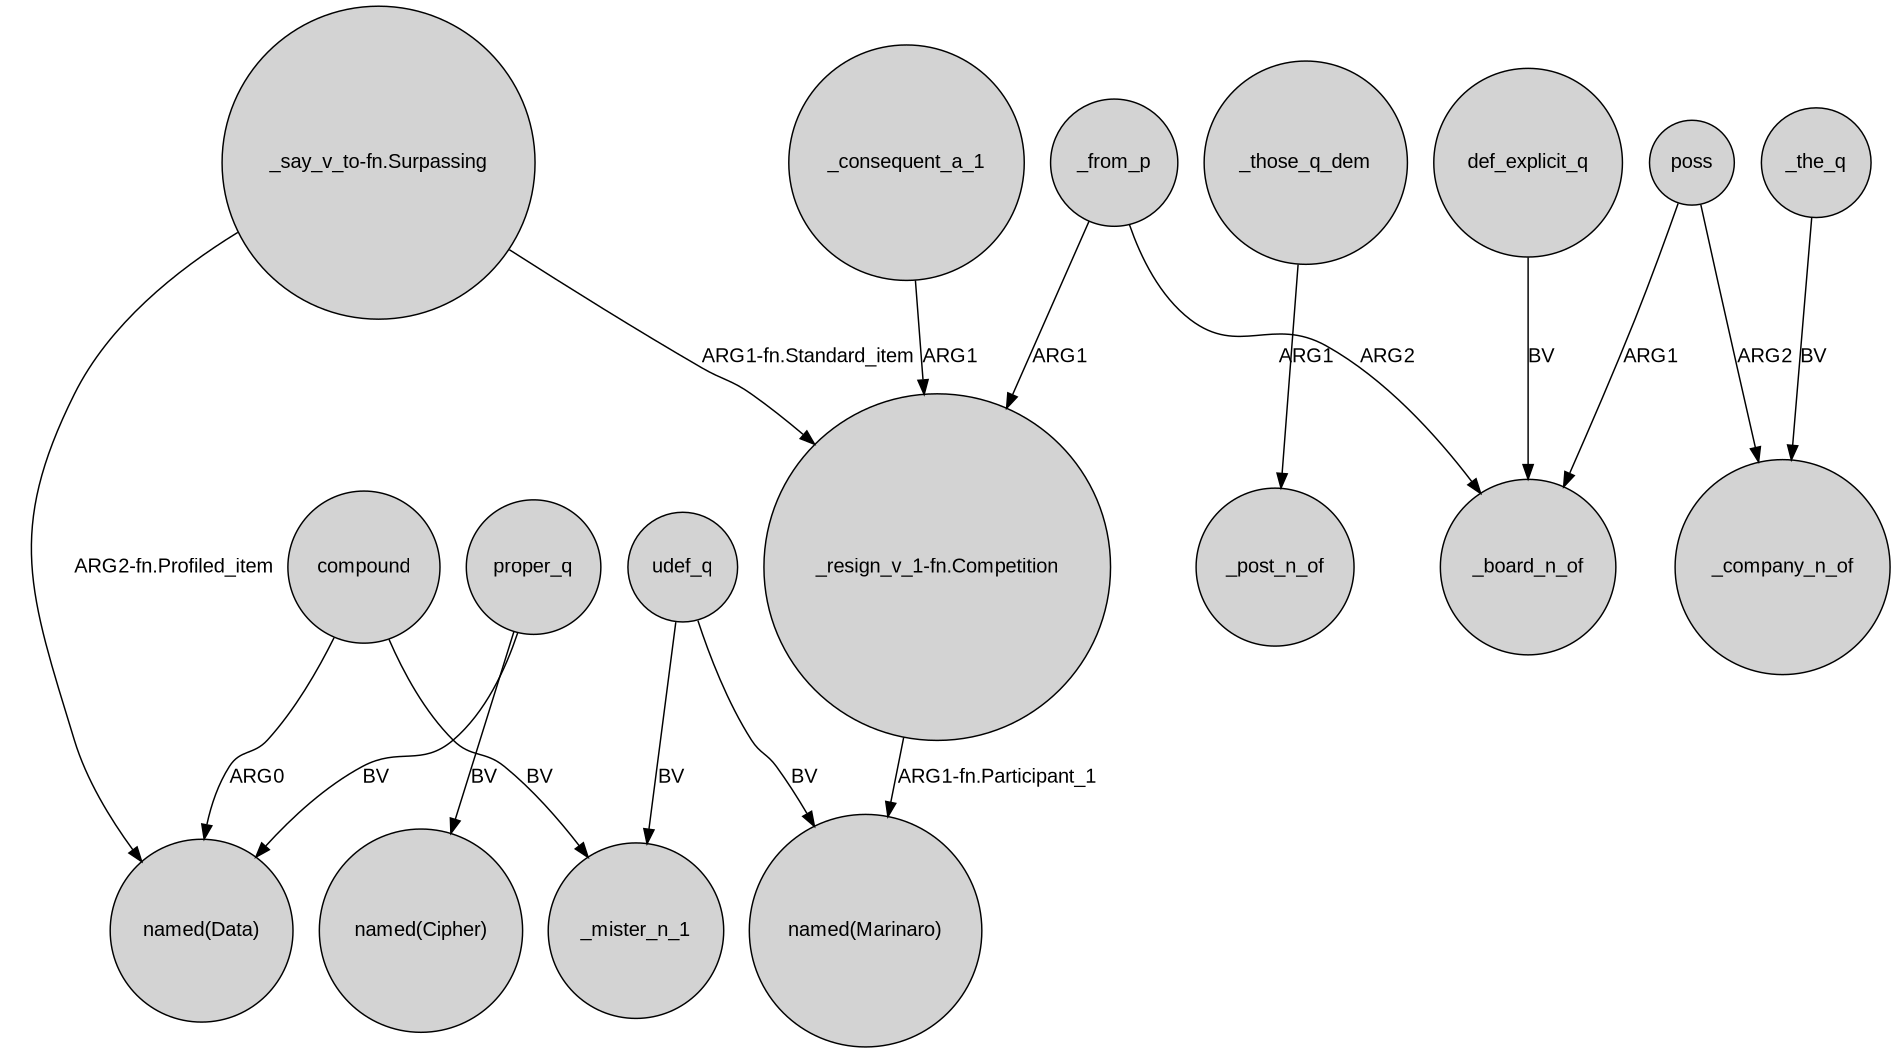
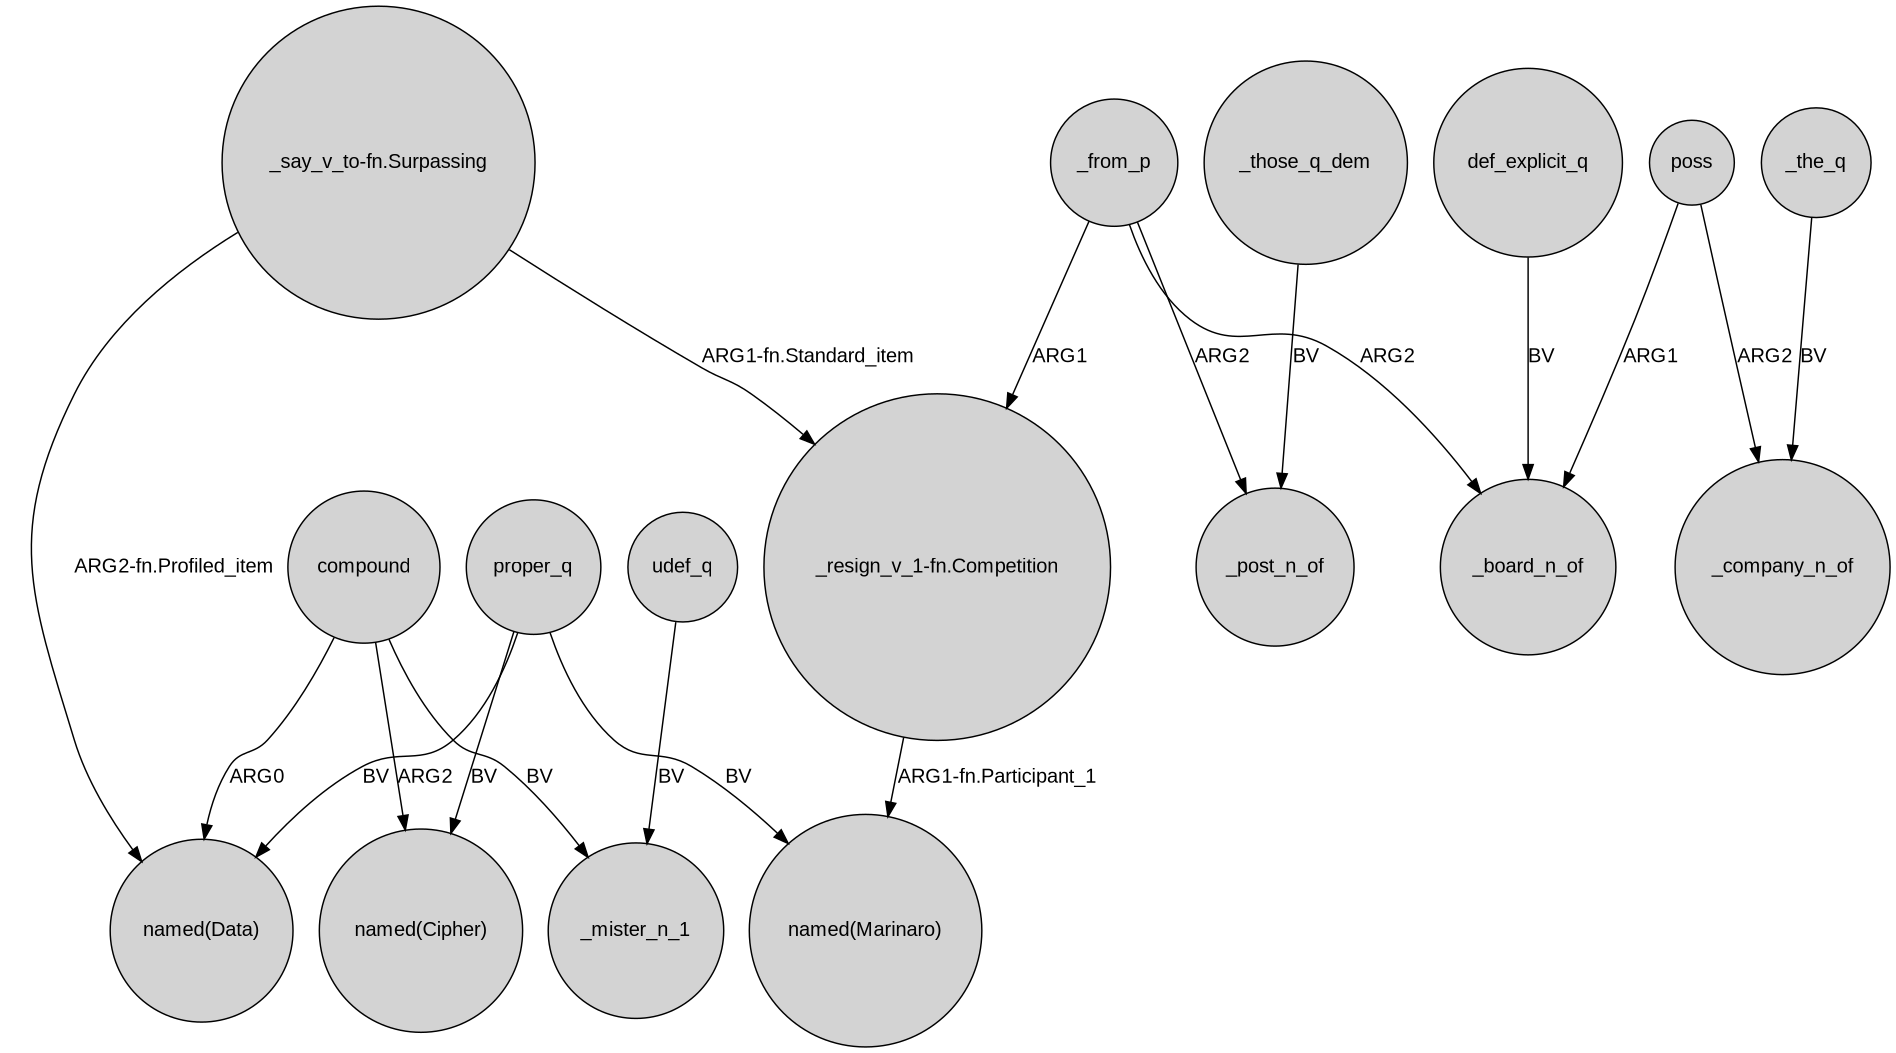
node "_consequent_a_1": removed
edge "_from_p" -> "_post_n_of": added, label "ARG2"
edge "_those_q_dem" -> "_post_n_of": label "ARG1" -> "BV"
edge "udef_q" -> "named(Marinaro)": now "proper_q" -> "named(Marinaro)"
edge "compound" -> "named(Cipher)": added, label "ARG2"
